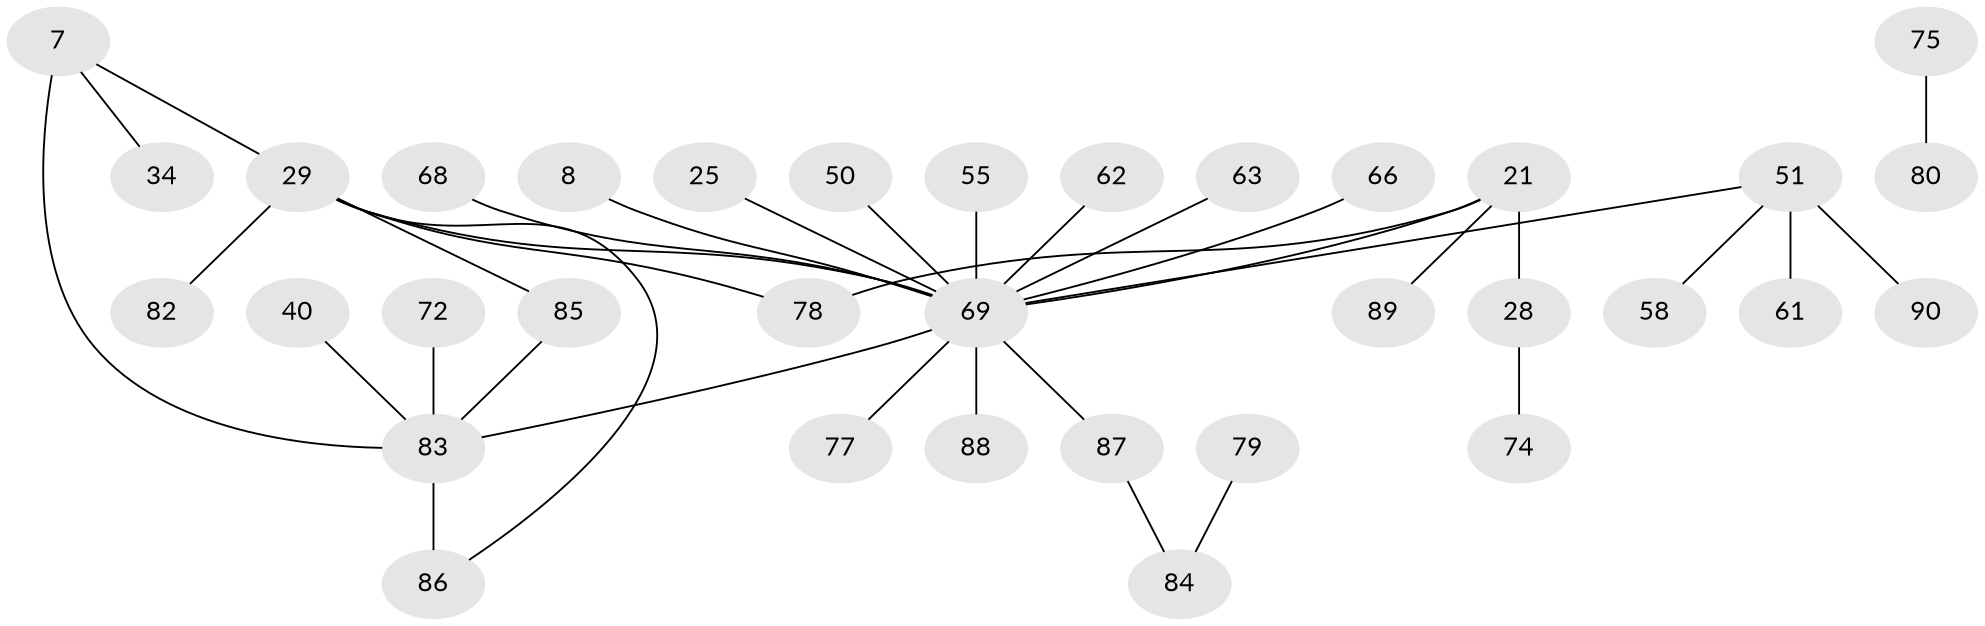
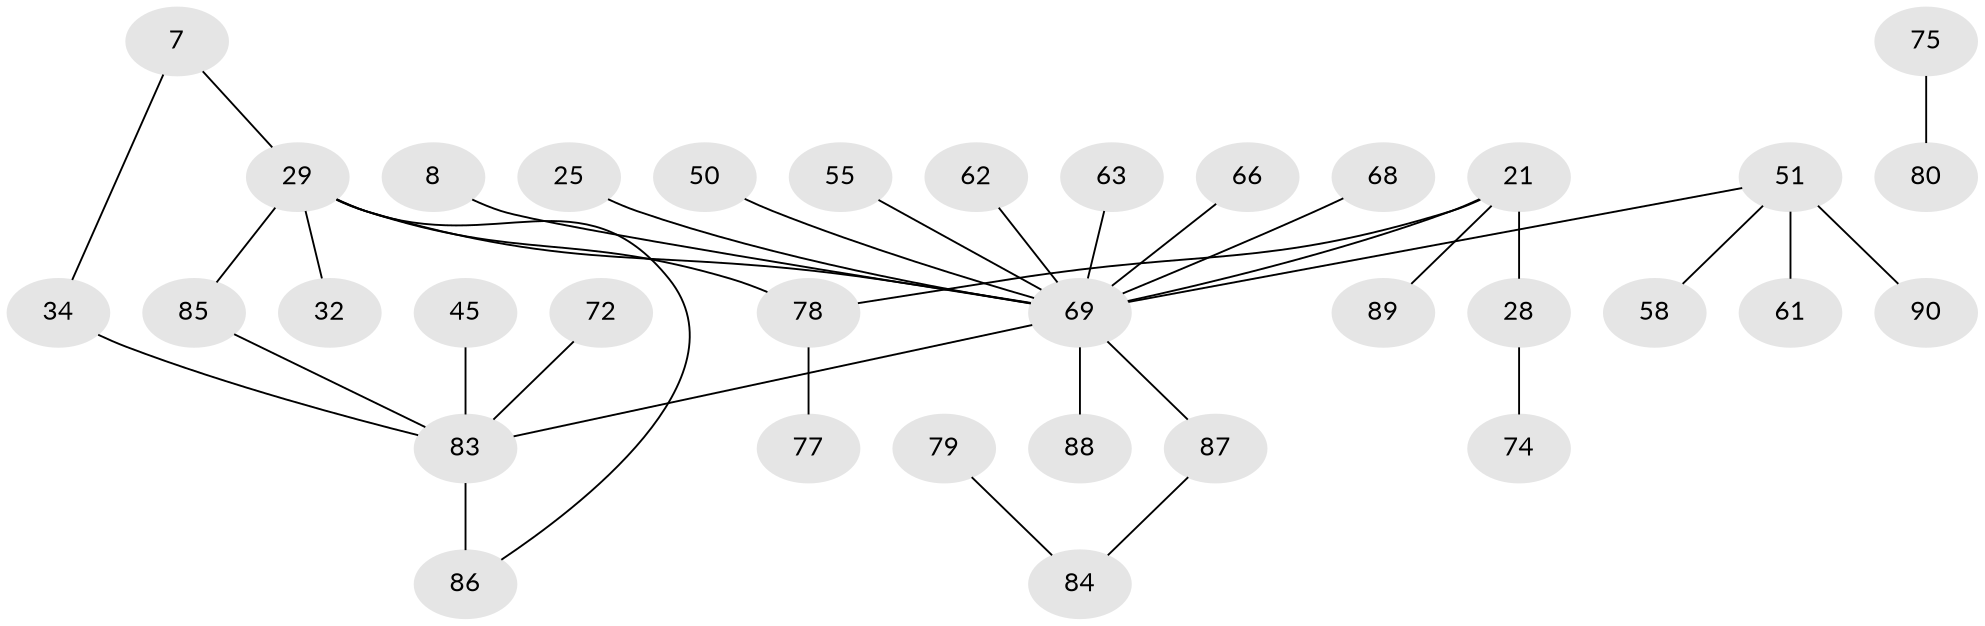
node "82": label "82" -> "32"
node "40": label "40" -> "45"
edge "7" -- "83": now "34" -- "83"
edge "69" -- "77": now "78" -- "77"
